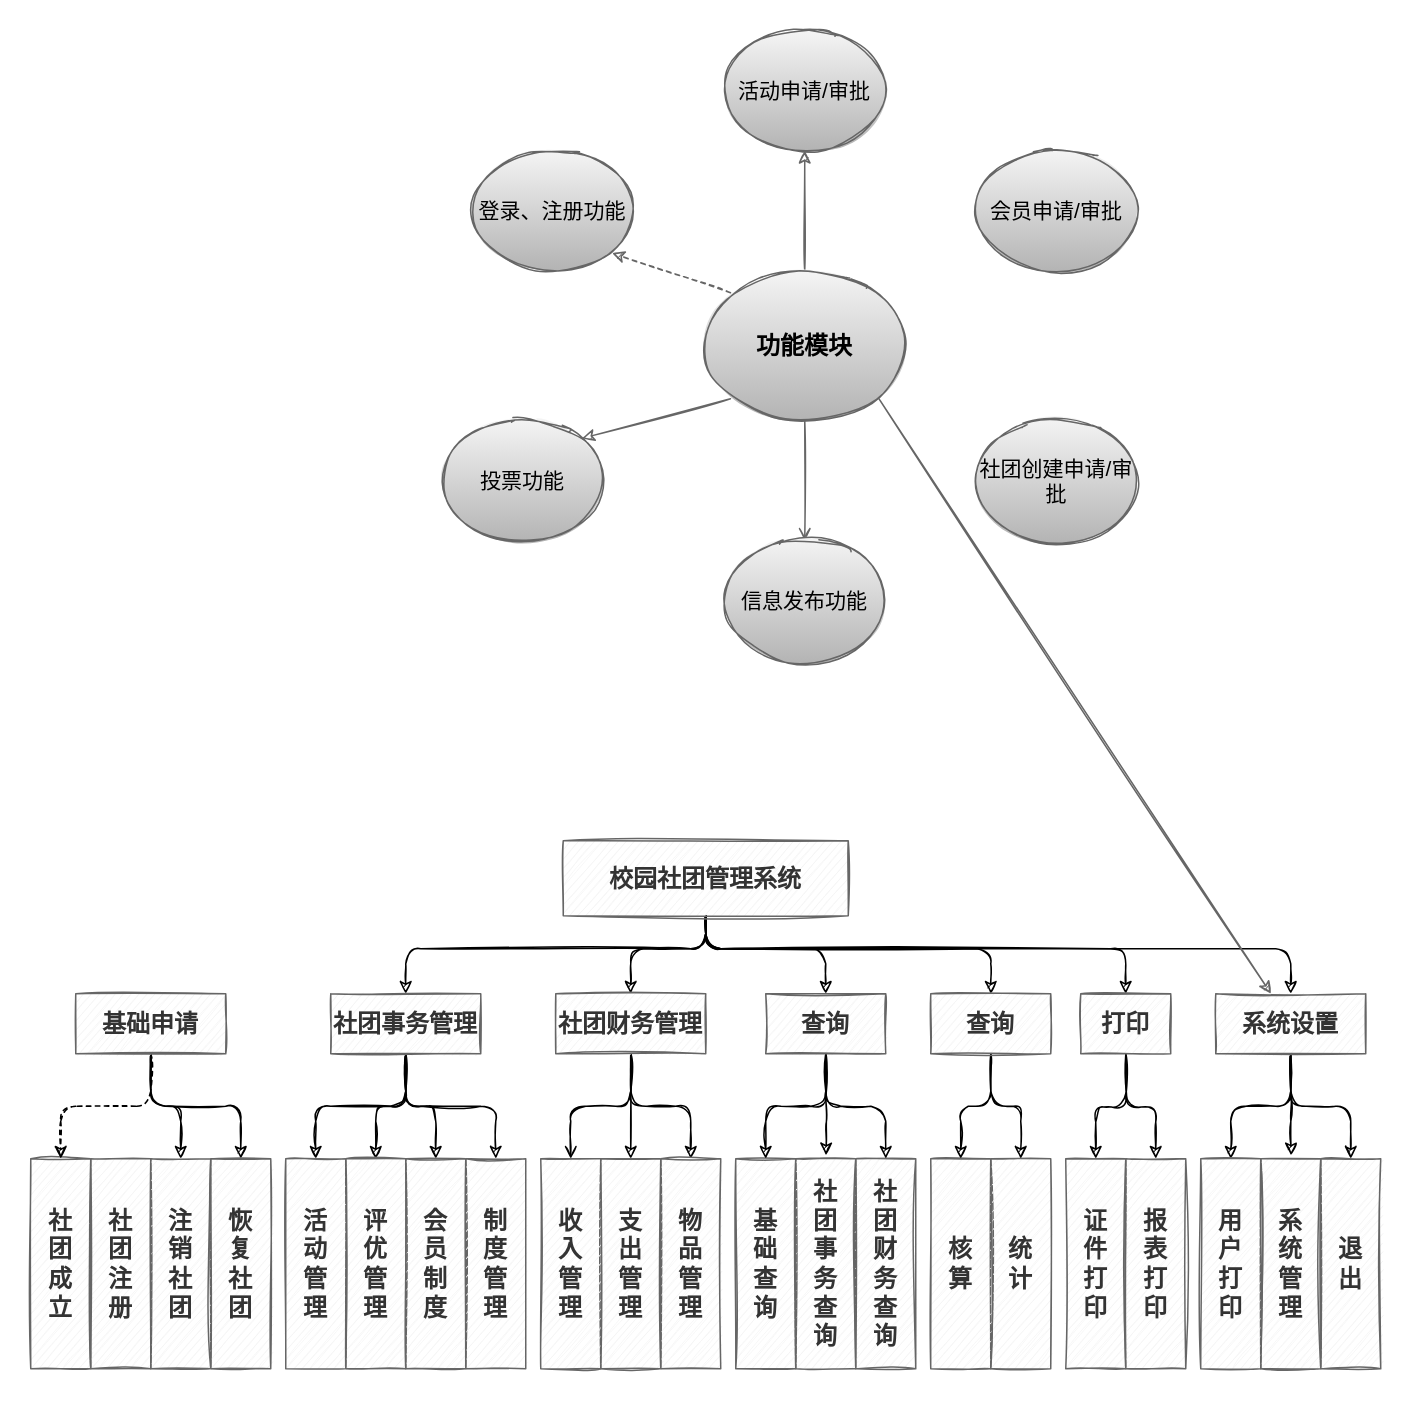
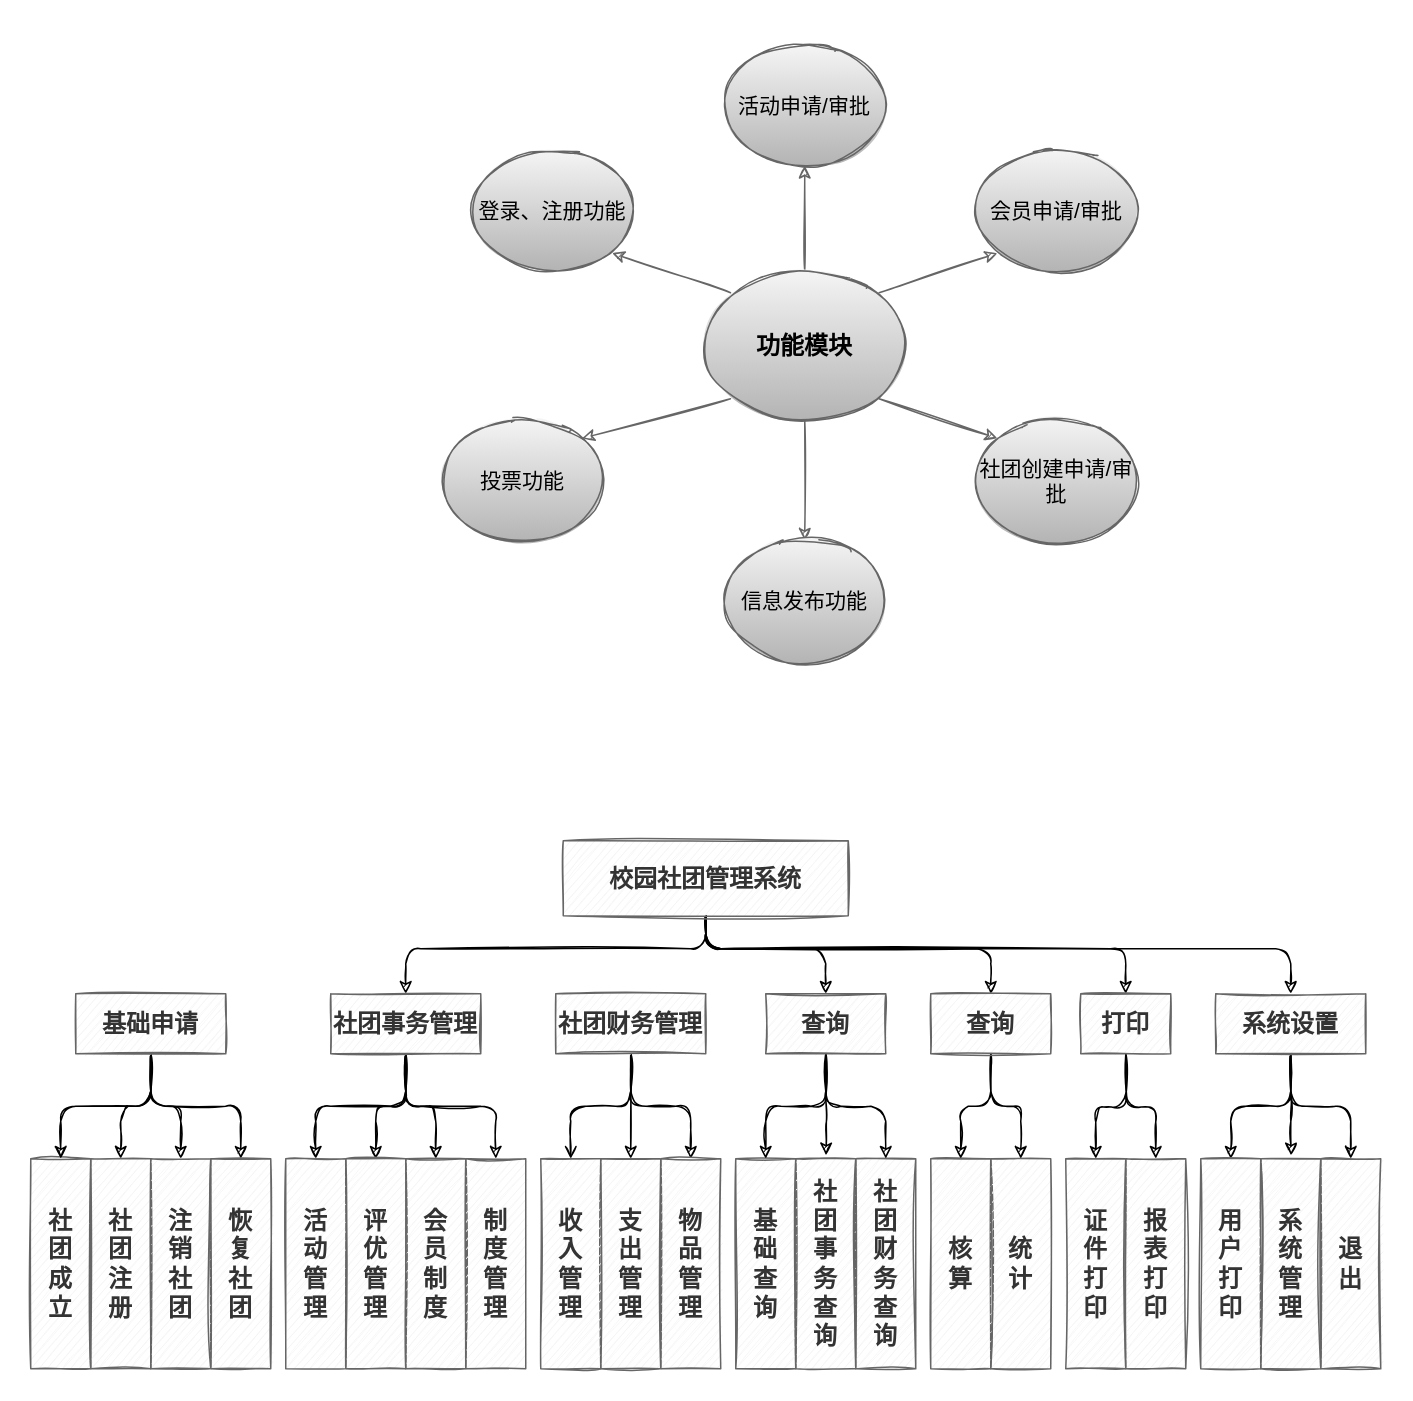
node "活动申请/审批": moved (805, 91) -> (805, 106)
edge "功能模块" -> "登录、注册功能": style dashed -> solid
edge "功能模块" -> "会员申请/审批": added
edge "功能模块" -> "信息发布功能": arrowhead open -> classic
edge "功能模块" -> "系统设置": now "功能模块" -> "社团创建申请/审批"
edge "校园社团管理系统" -> "社团财务管理": removed
edge "基础申请" -> "社 团 成 立": style dashed -> solid
edge "基础申请" -> "社 团 注 册": added
